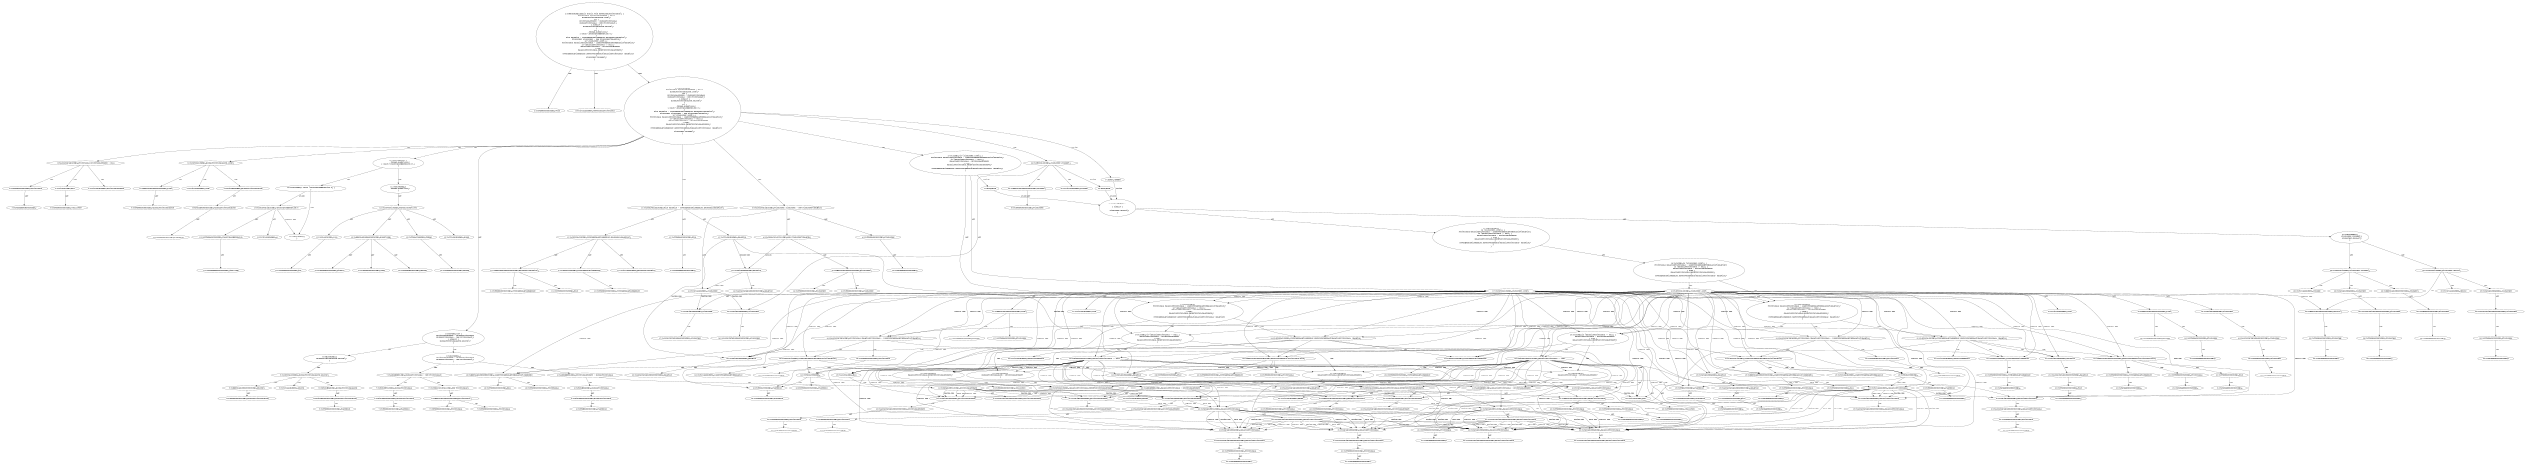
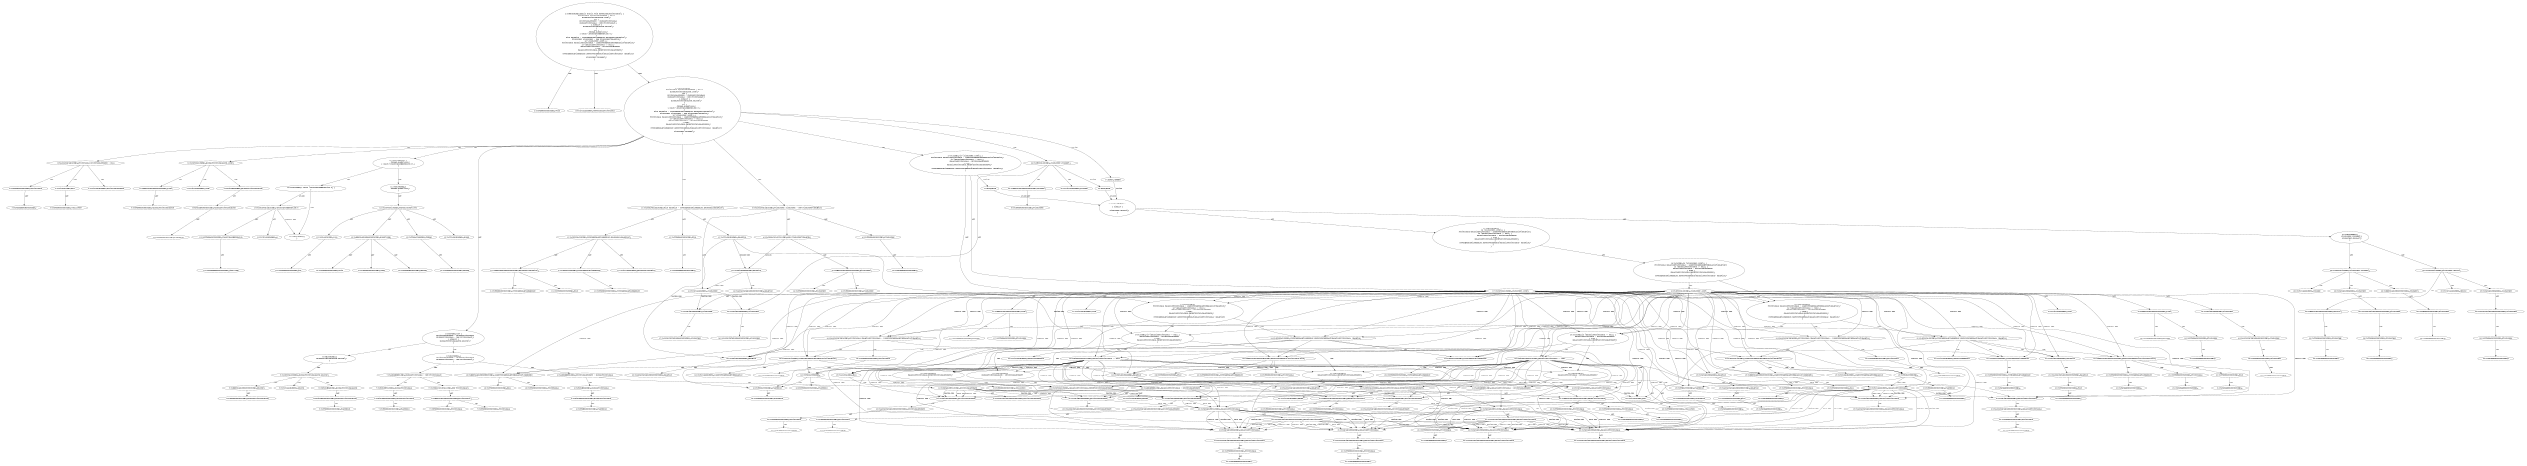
node "12:CtTypeReferenceImpl@finally": label "12:CtTypeReferenceImpl@finally" -> "12:CtTypeReferenceImpl@void"
edge "18:CtInvocationImpl@fileLocker.lock()" -> "29:CtExecutableReferenceImpl@delete()": now "18:CtInvocationImpl@fileLocker.lock()" -> "18:CtInvocationImpl@loadCoverageDataFromDatafile(dataFile)"
edge "17:CtInvocationImpl@fileLocker.lock()" -> "20:CtVariableReadImpl@datafileProjectData": label "Data Dep" -> "Control Dep"
